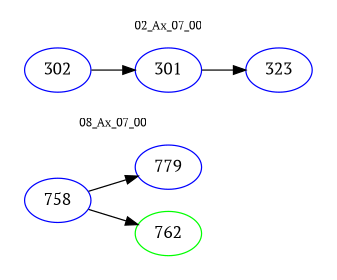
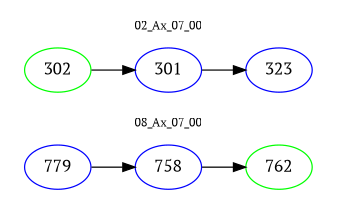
node "302": color blue -> green
edge "758" -> "779": reversed
